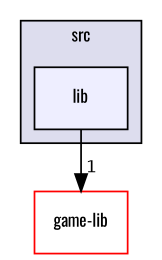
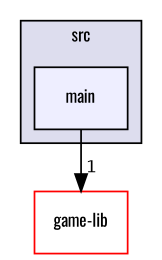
node "lib": label "lib" -> "main"
